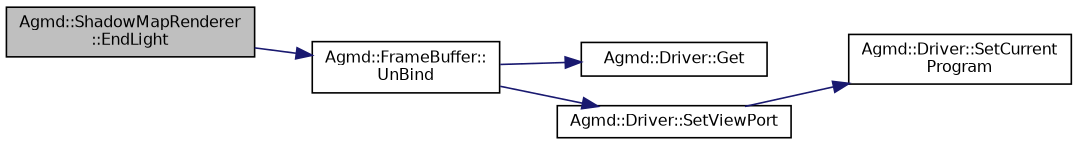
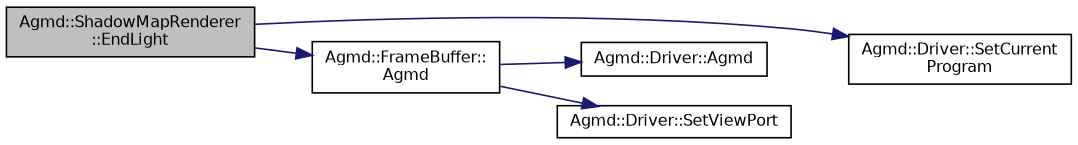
node "Agmd::Driver::Get": label "Agmd::Driver::Get" -> "Agmd::Driver::Agmd"
node "Agmd::FrameBuffer:: UnBind": label "Agmd::FrameBuffer:: UnBind" -> "Agmd::FrameBuffer:: Agmd"
edge "Agmd::Driver::SetViewPort" -> "Agmd::Driver::SetCurrent Program": now "Agmd::ShadowMapRenderer ::EndLight" -> "Agmd::Driver::SetCurrent Program"
